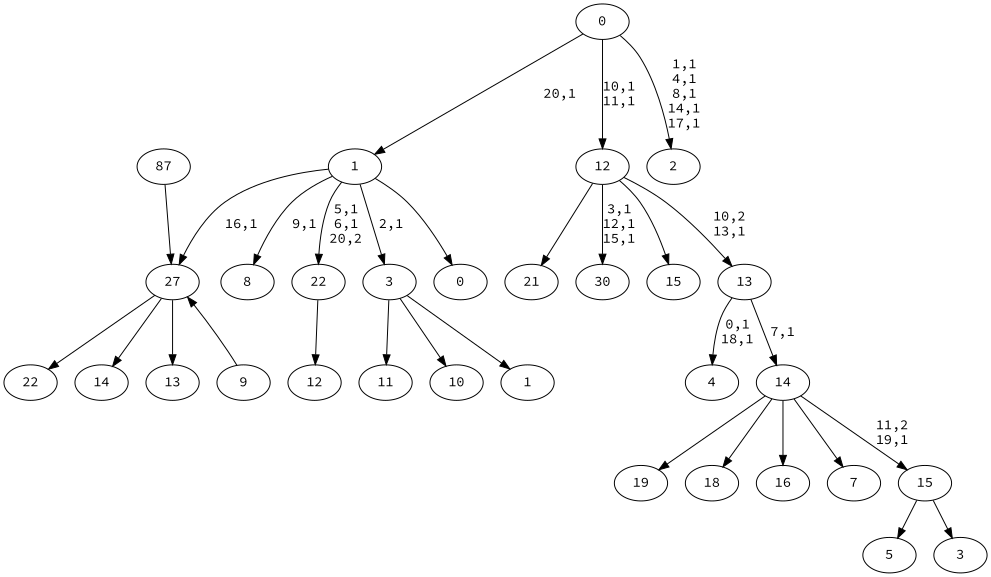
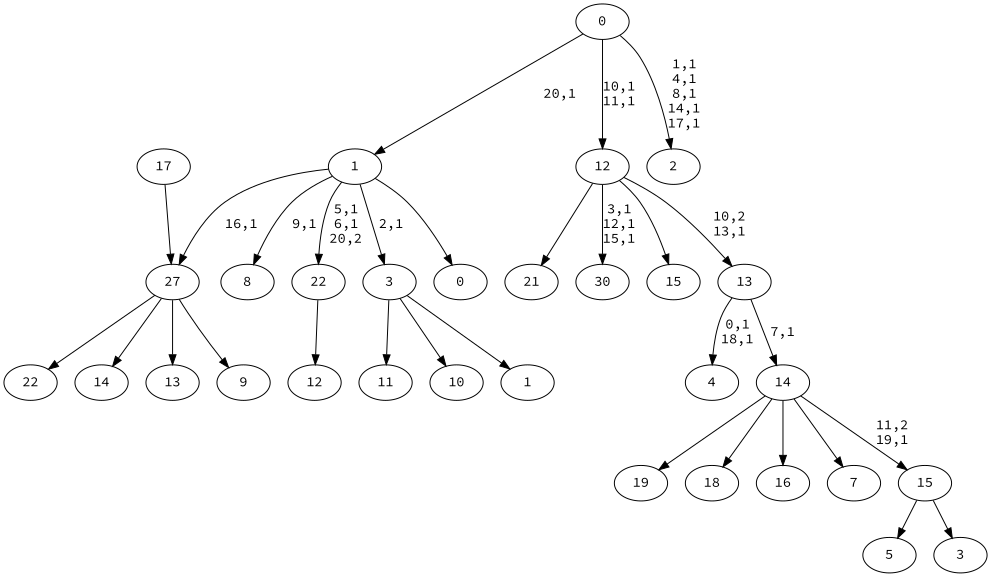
node "87": label "87" -> "17"
edge "9" -> "27": reversed
